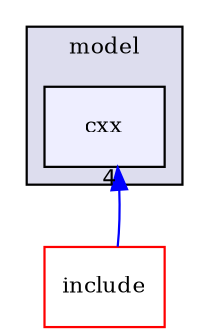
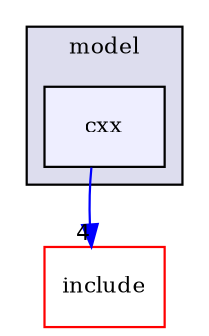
edge "include" -> "cxx": reversed
